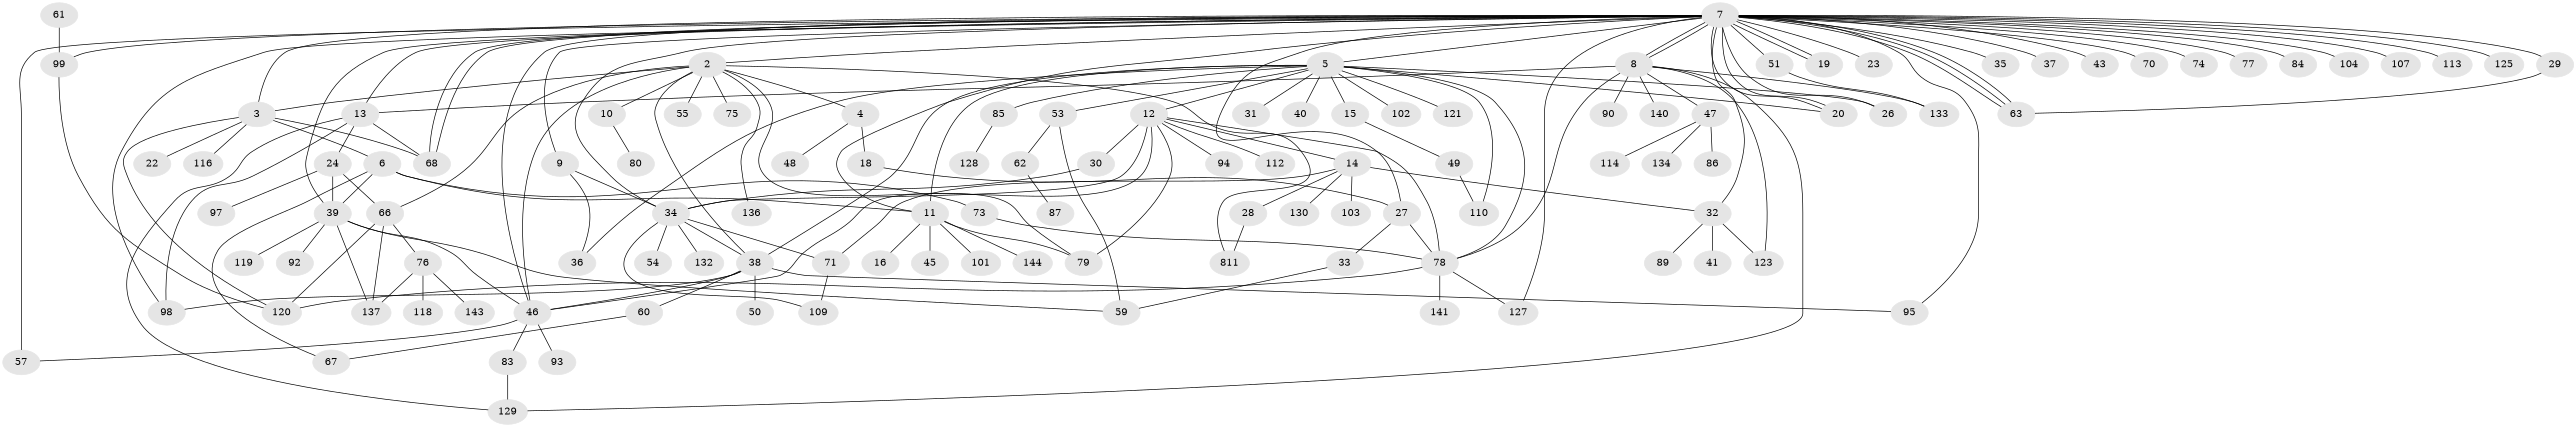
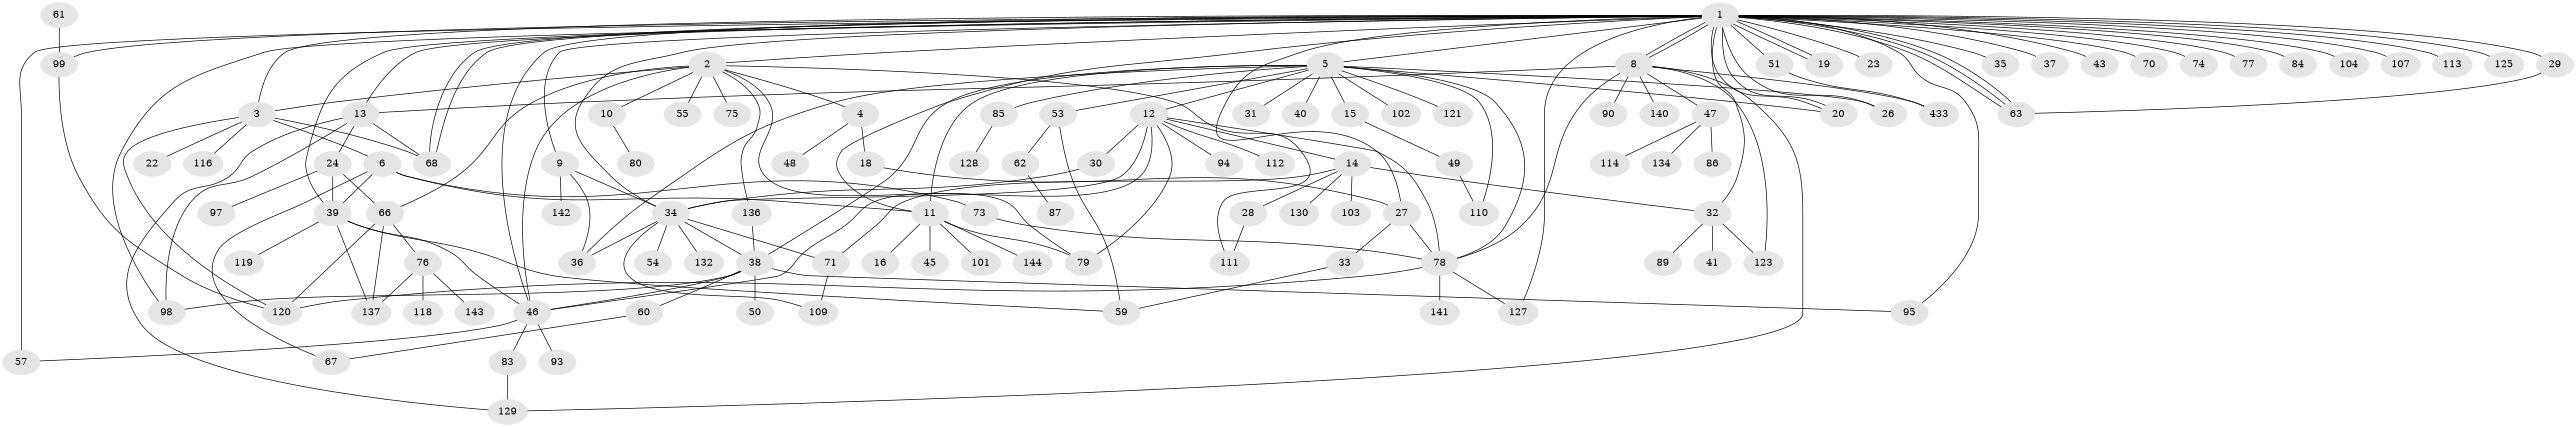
node "7": label "7" -> "1"
node "133": label "133" -> "433"
edge "2" -- "38": now "136" -- "38"
node "142": added
edge "34" -- "36": added
node "92": removed
node "811": label "811" -> "111"
